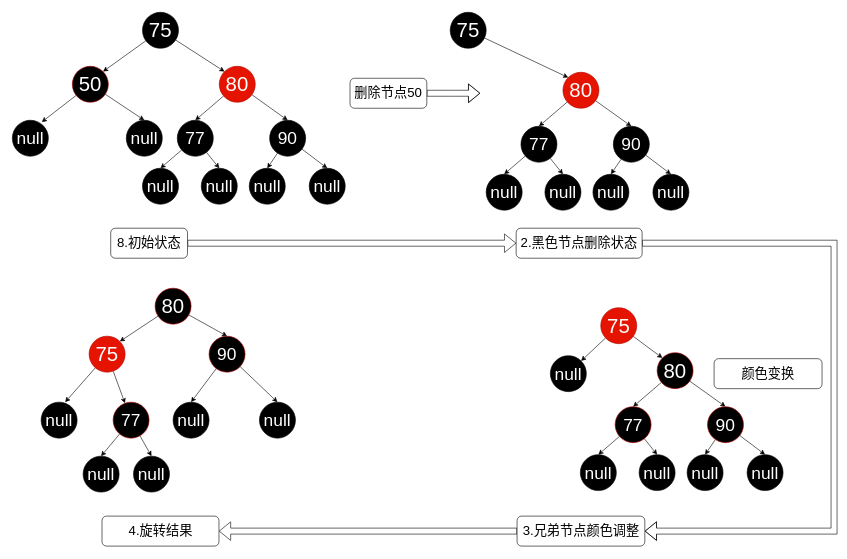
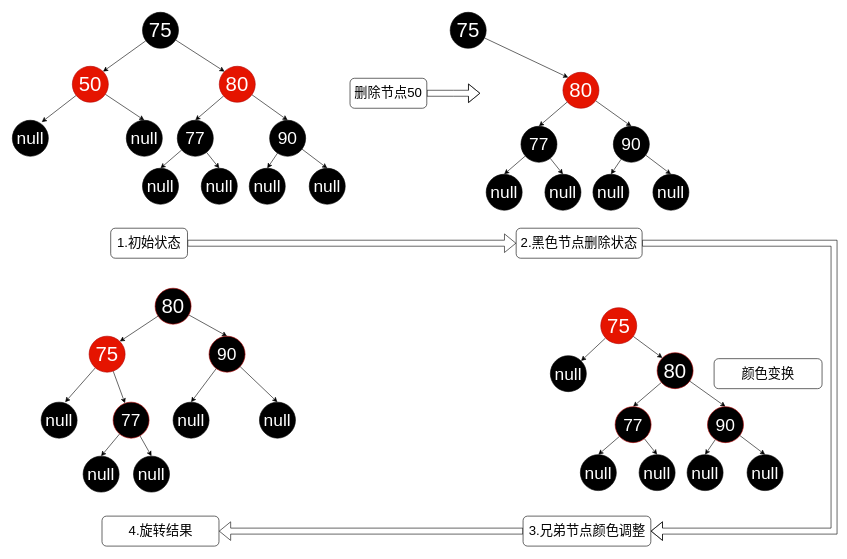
node "50": fillcolor #000000 -> #e51400
node "8.初始状态": label "8.初始状态" -> "1.初始状态"
node "3.兄弟节点颜色调整": moved (581, 531) -> (587, 531)
